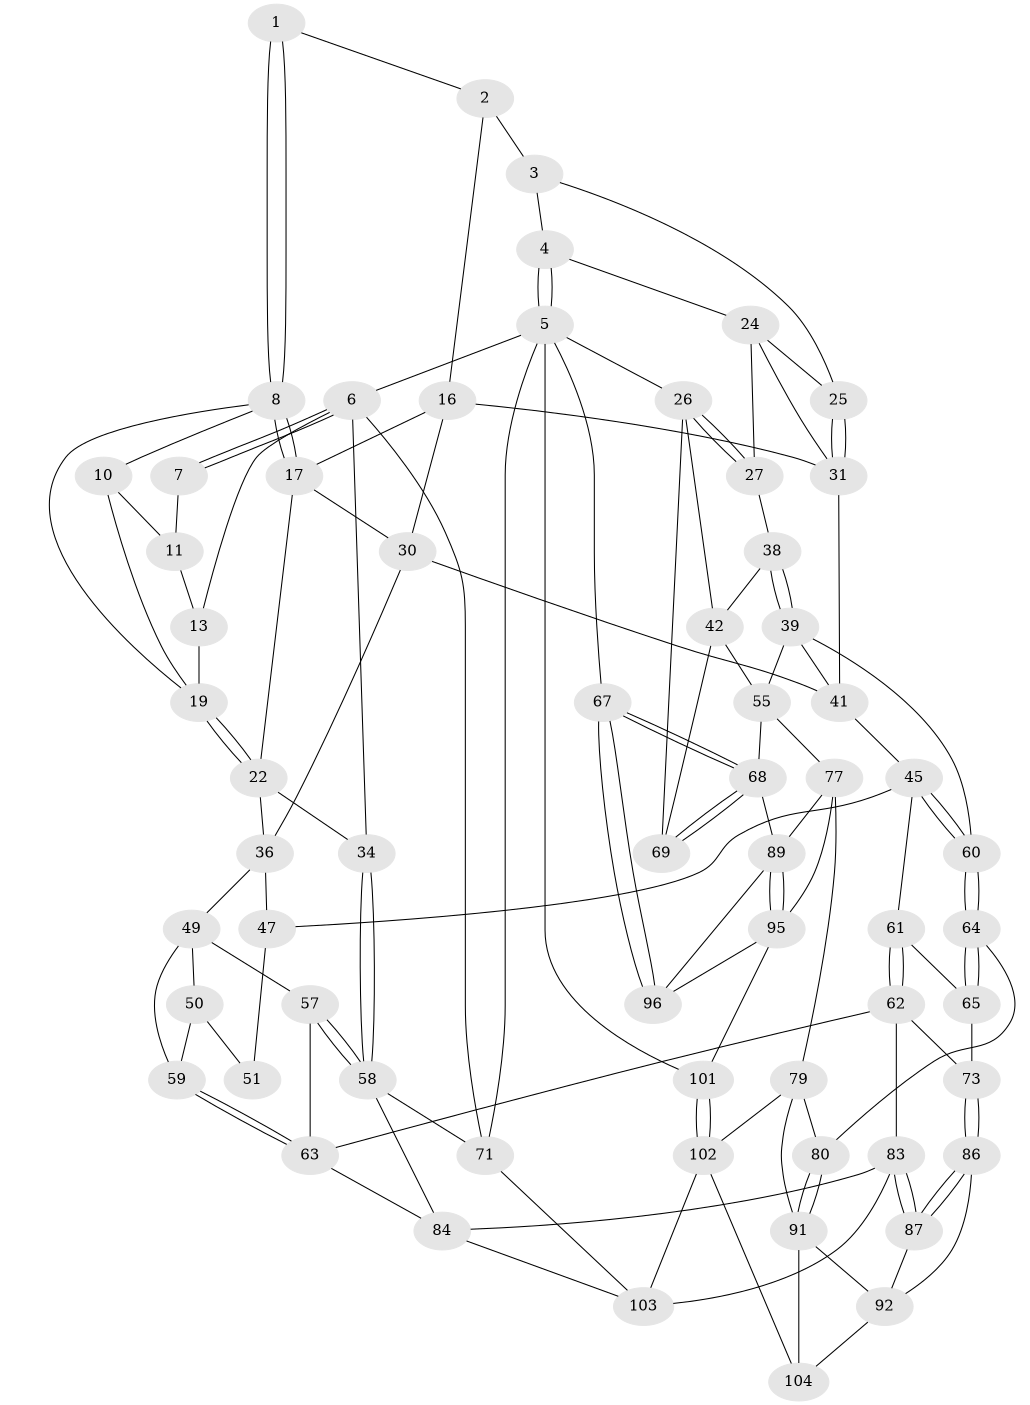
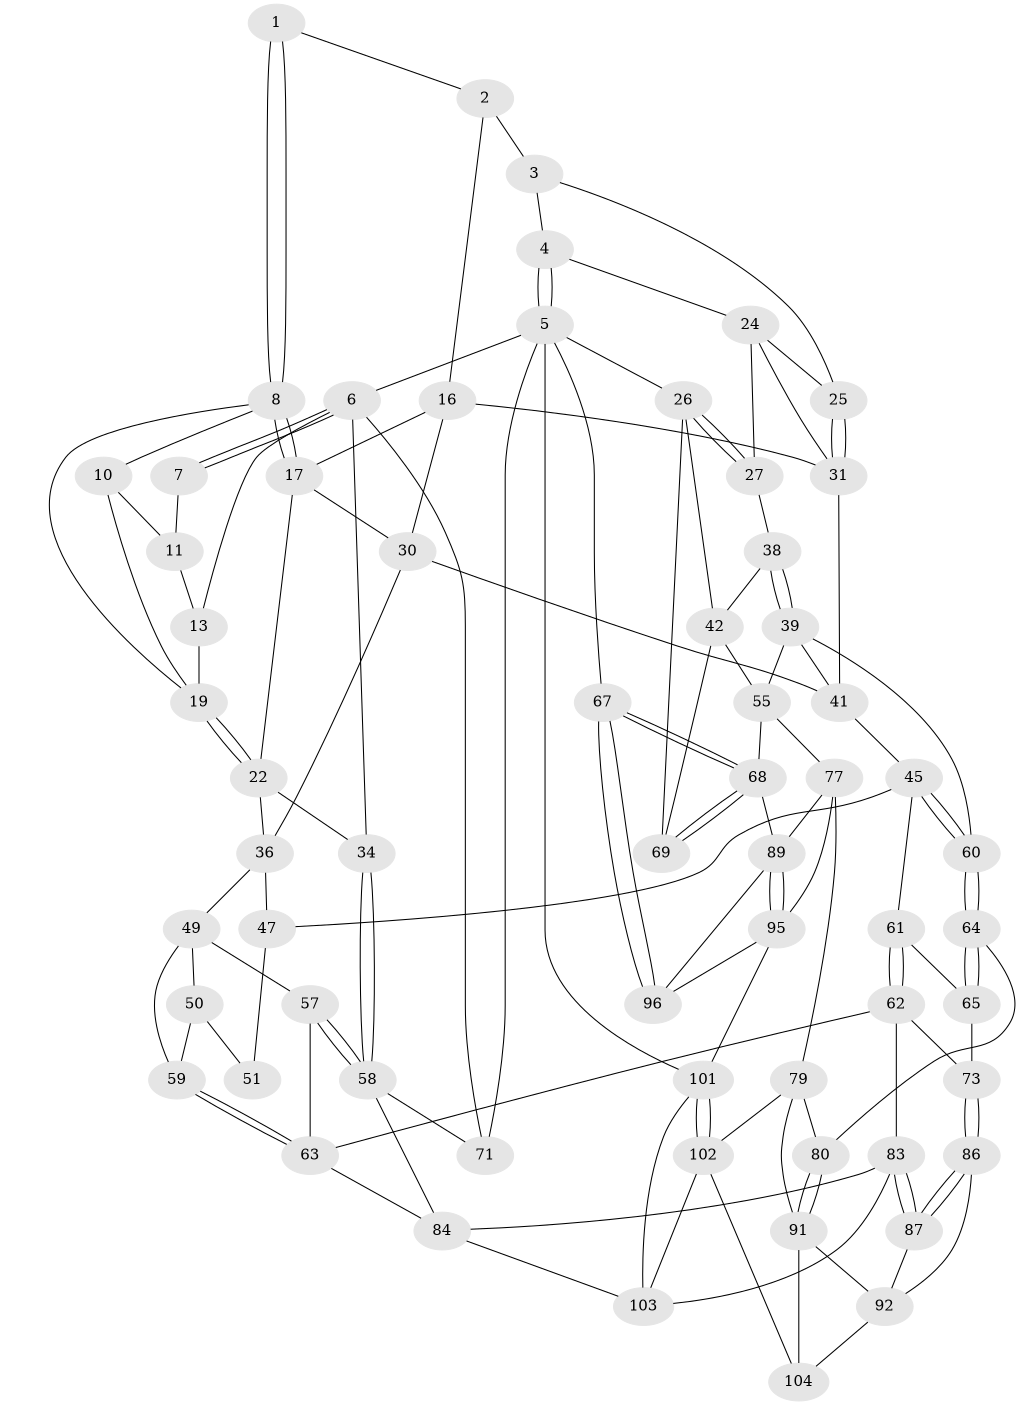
edge "71" -- "103": now "101" -- "103"
